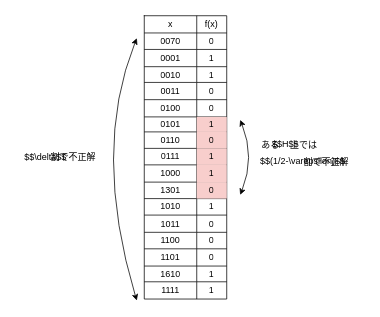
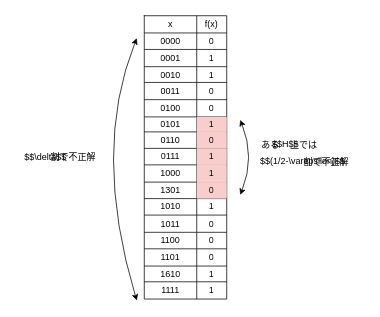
node "0070": label "0070" -> "0000"
